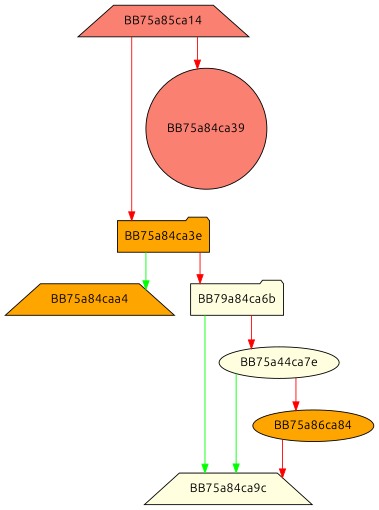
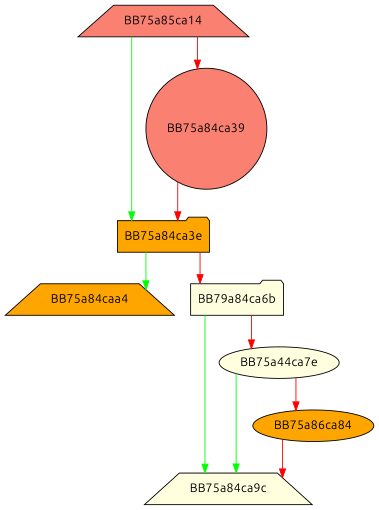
edge "BB75a85ca14" -> "BB75a84ca3e": color red -> green
edge "BB75a84ca39" -> "BB75a84ca3e": added
